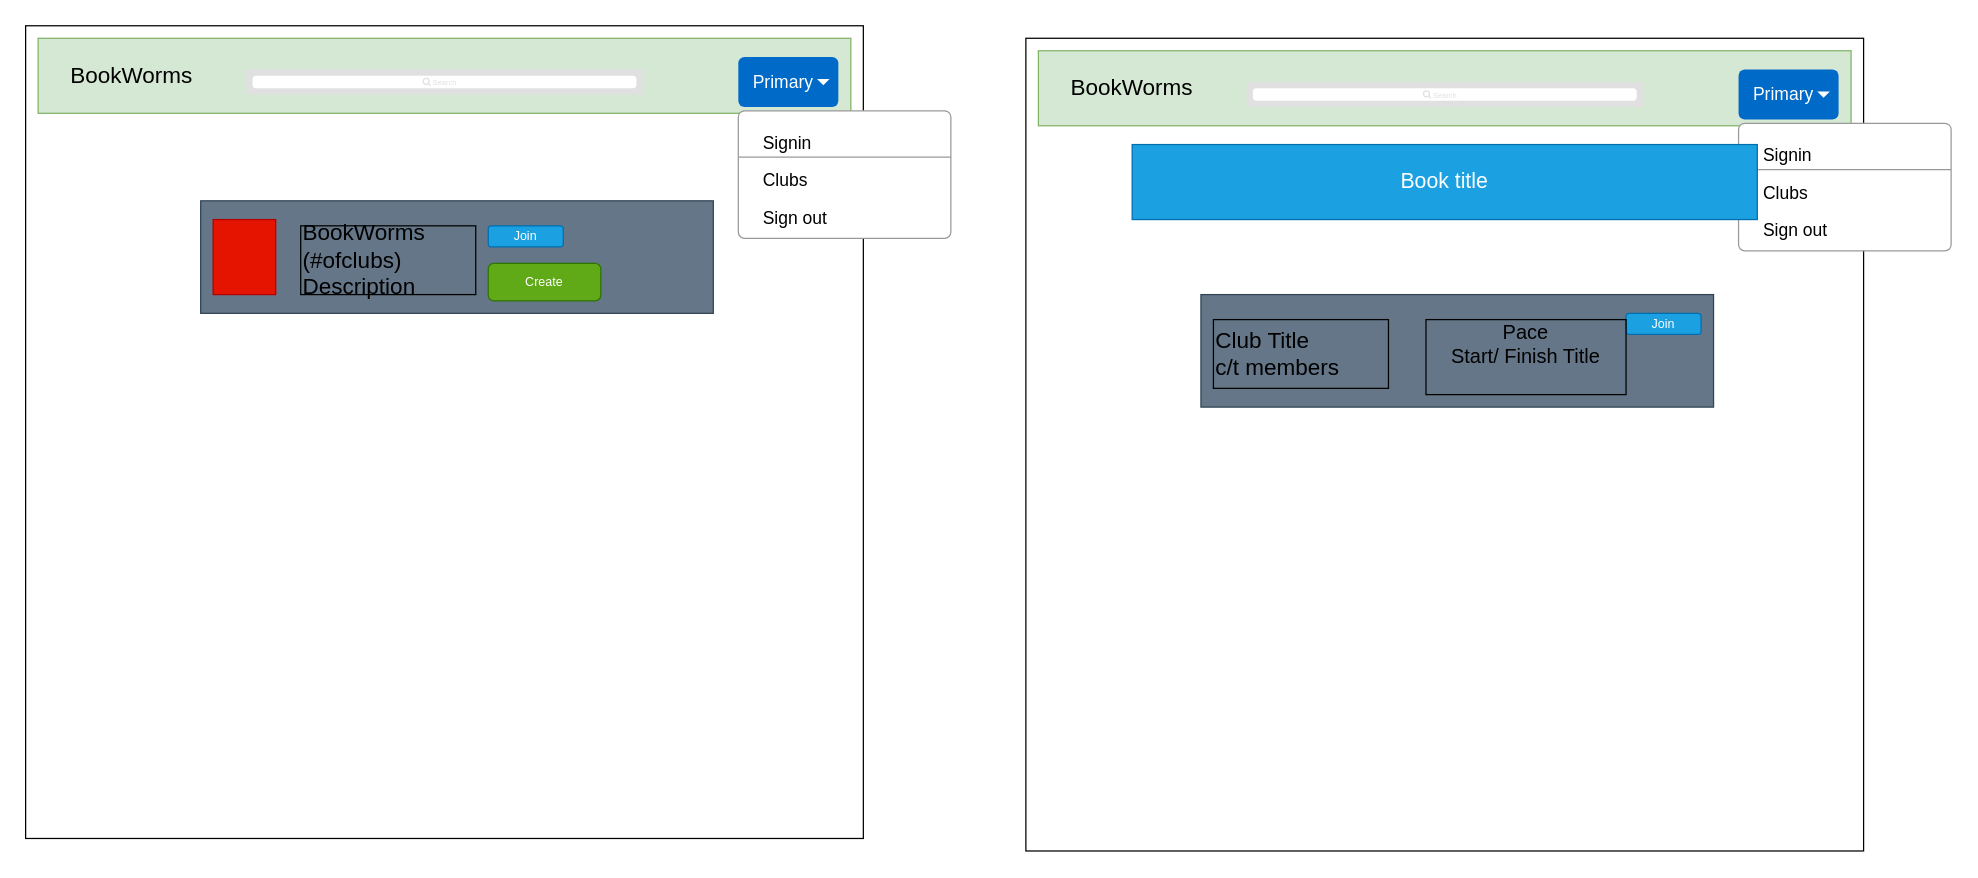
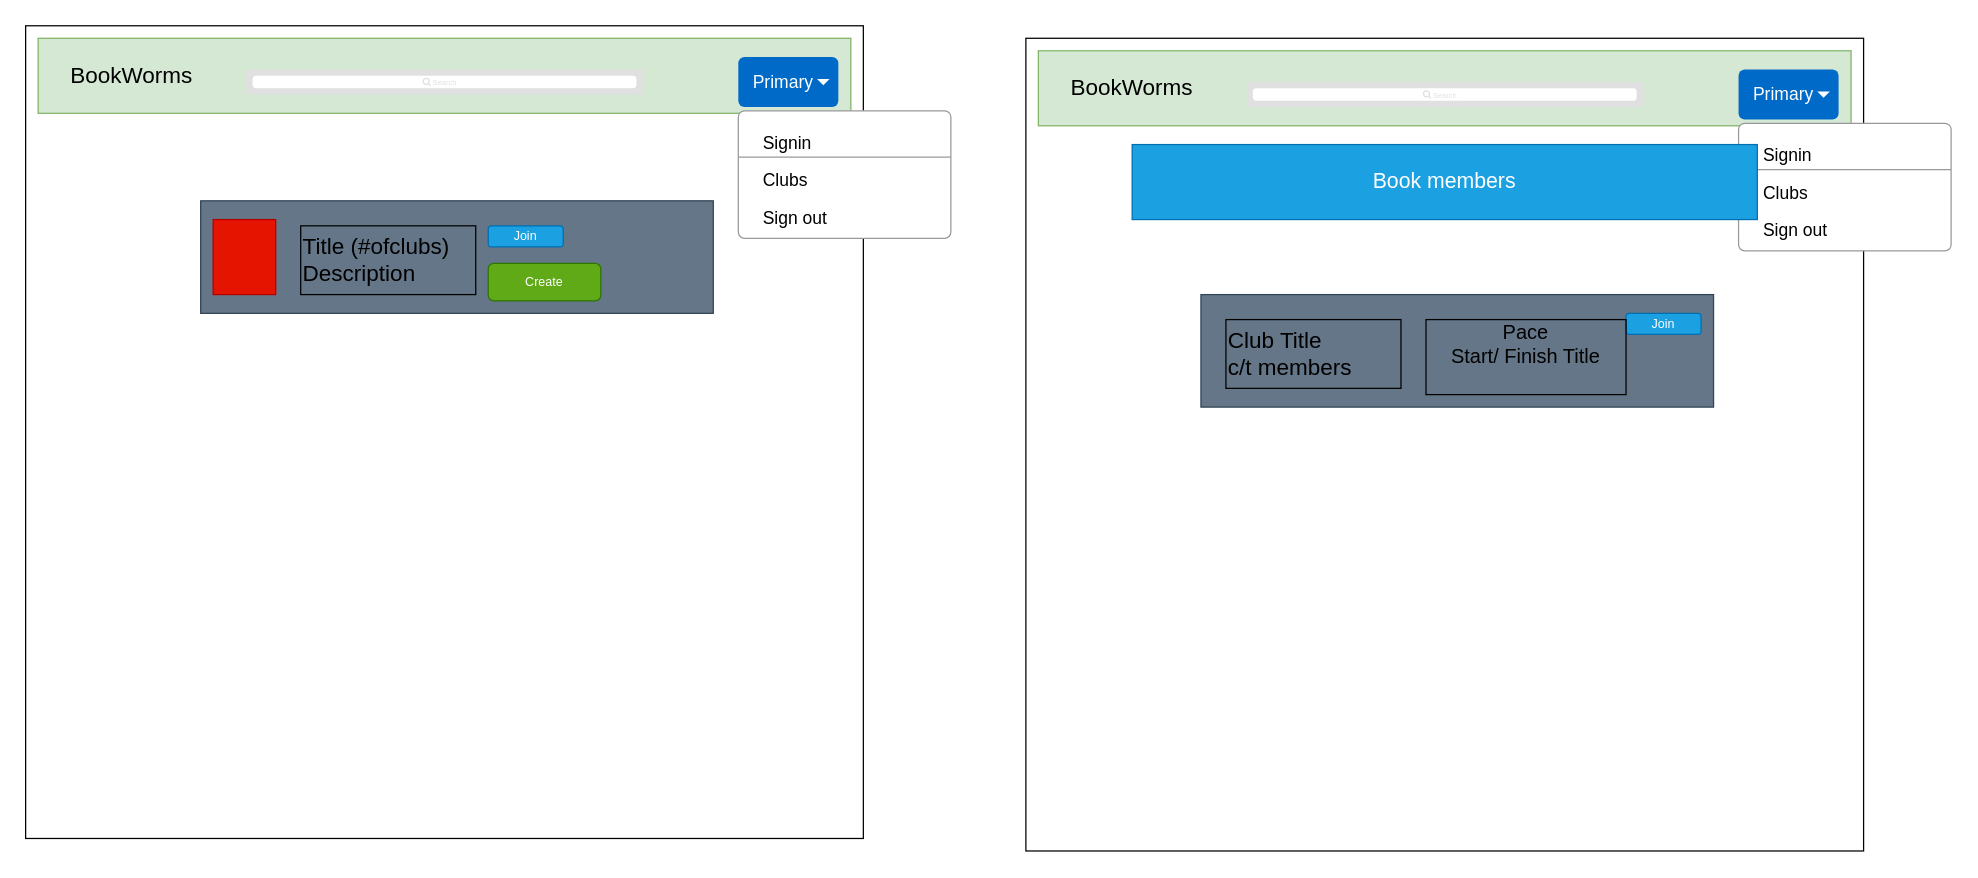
node "Book title": label "Book title" -> "Book members"
node "BookWorms (#ofclubs) Description": label "BookWorms (#ofclubs) Description" -> "Title (#ofclubs) Description"
node "Club Title c/t members": moved (1301, 354) -> (1313, 354)
